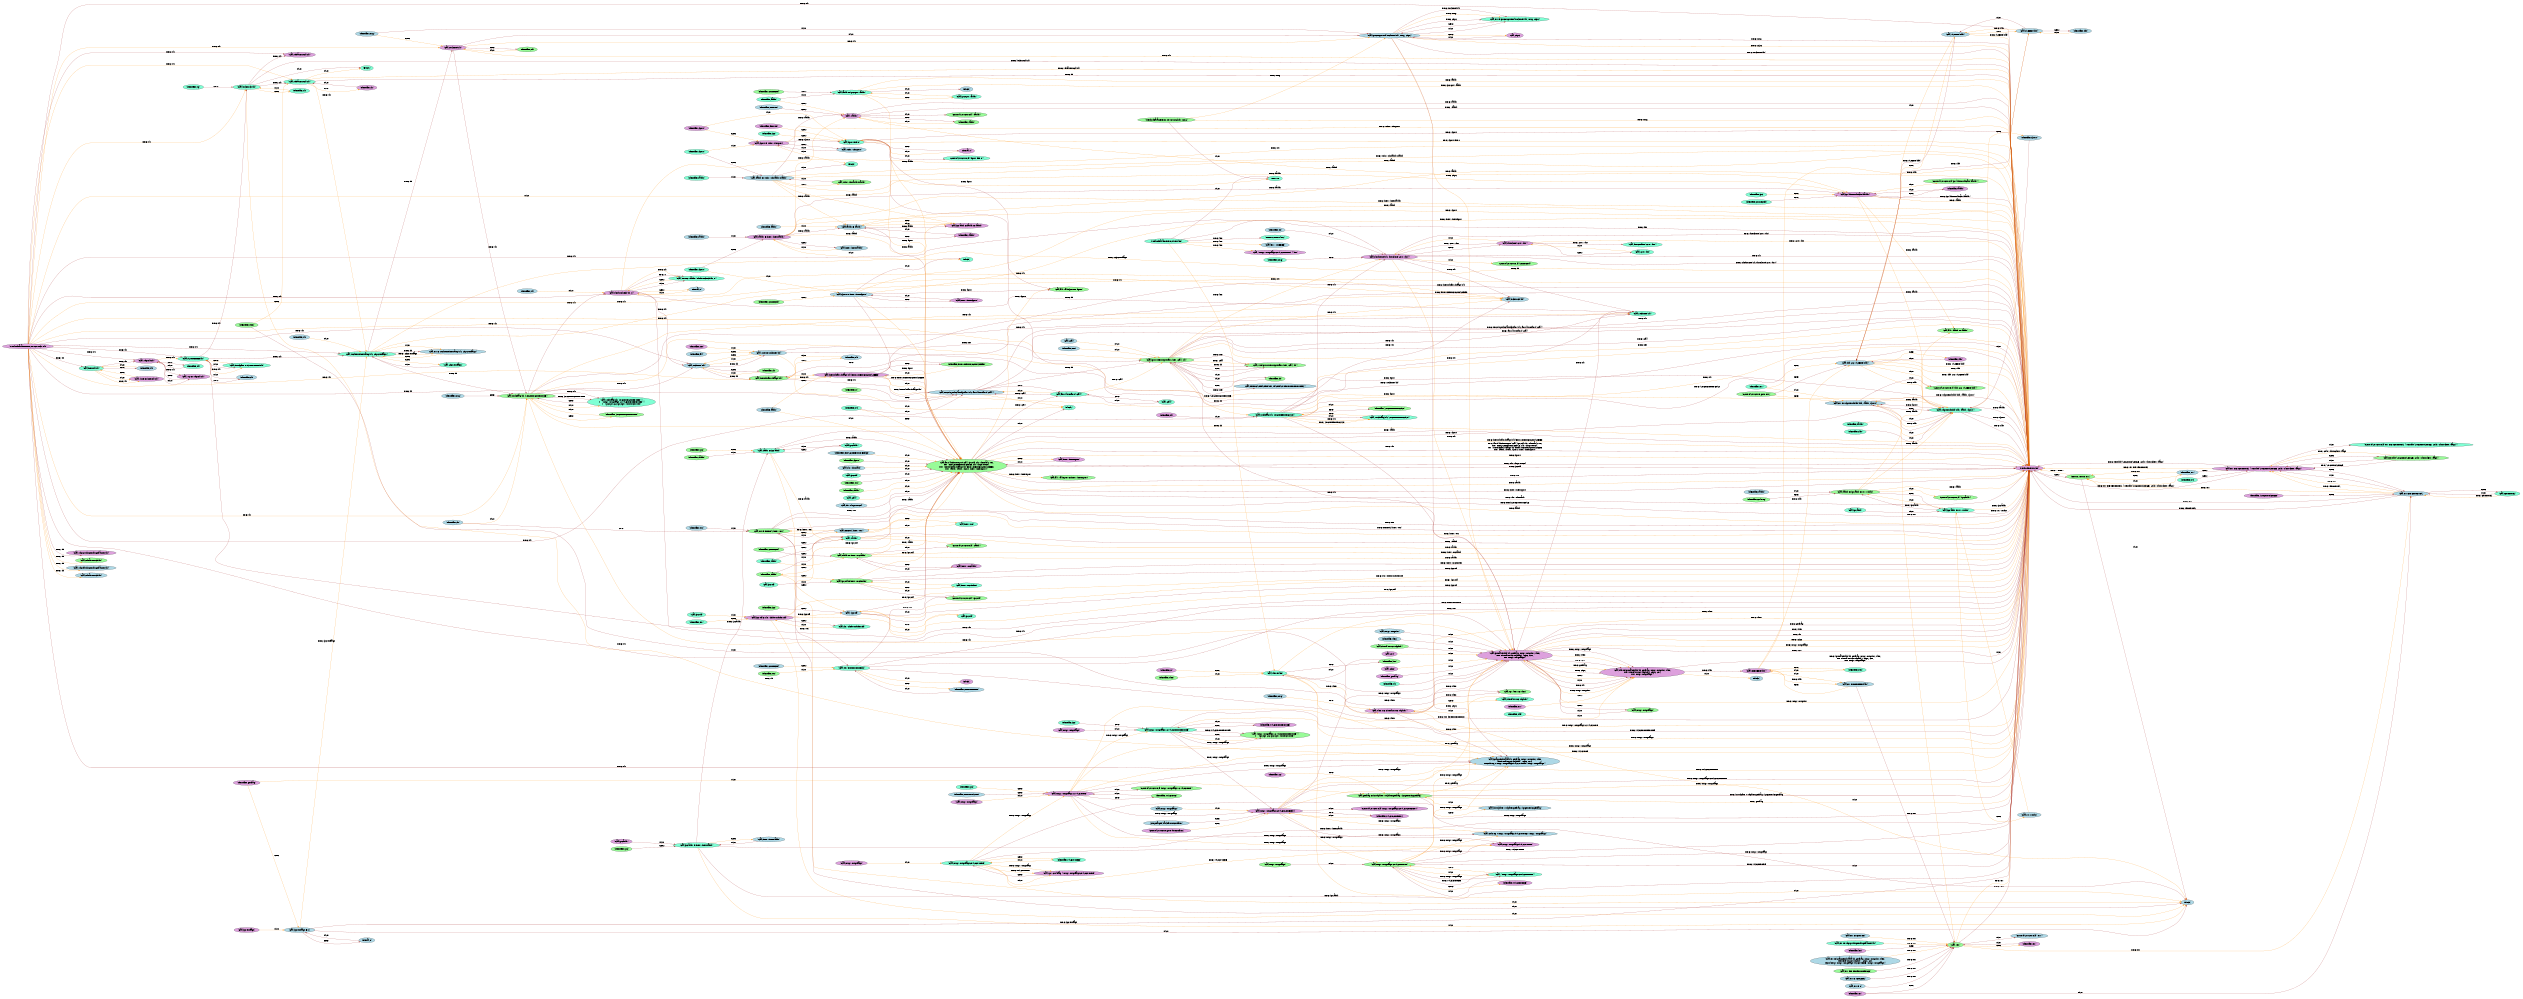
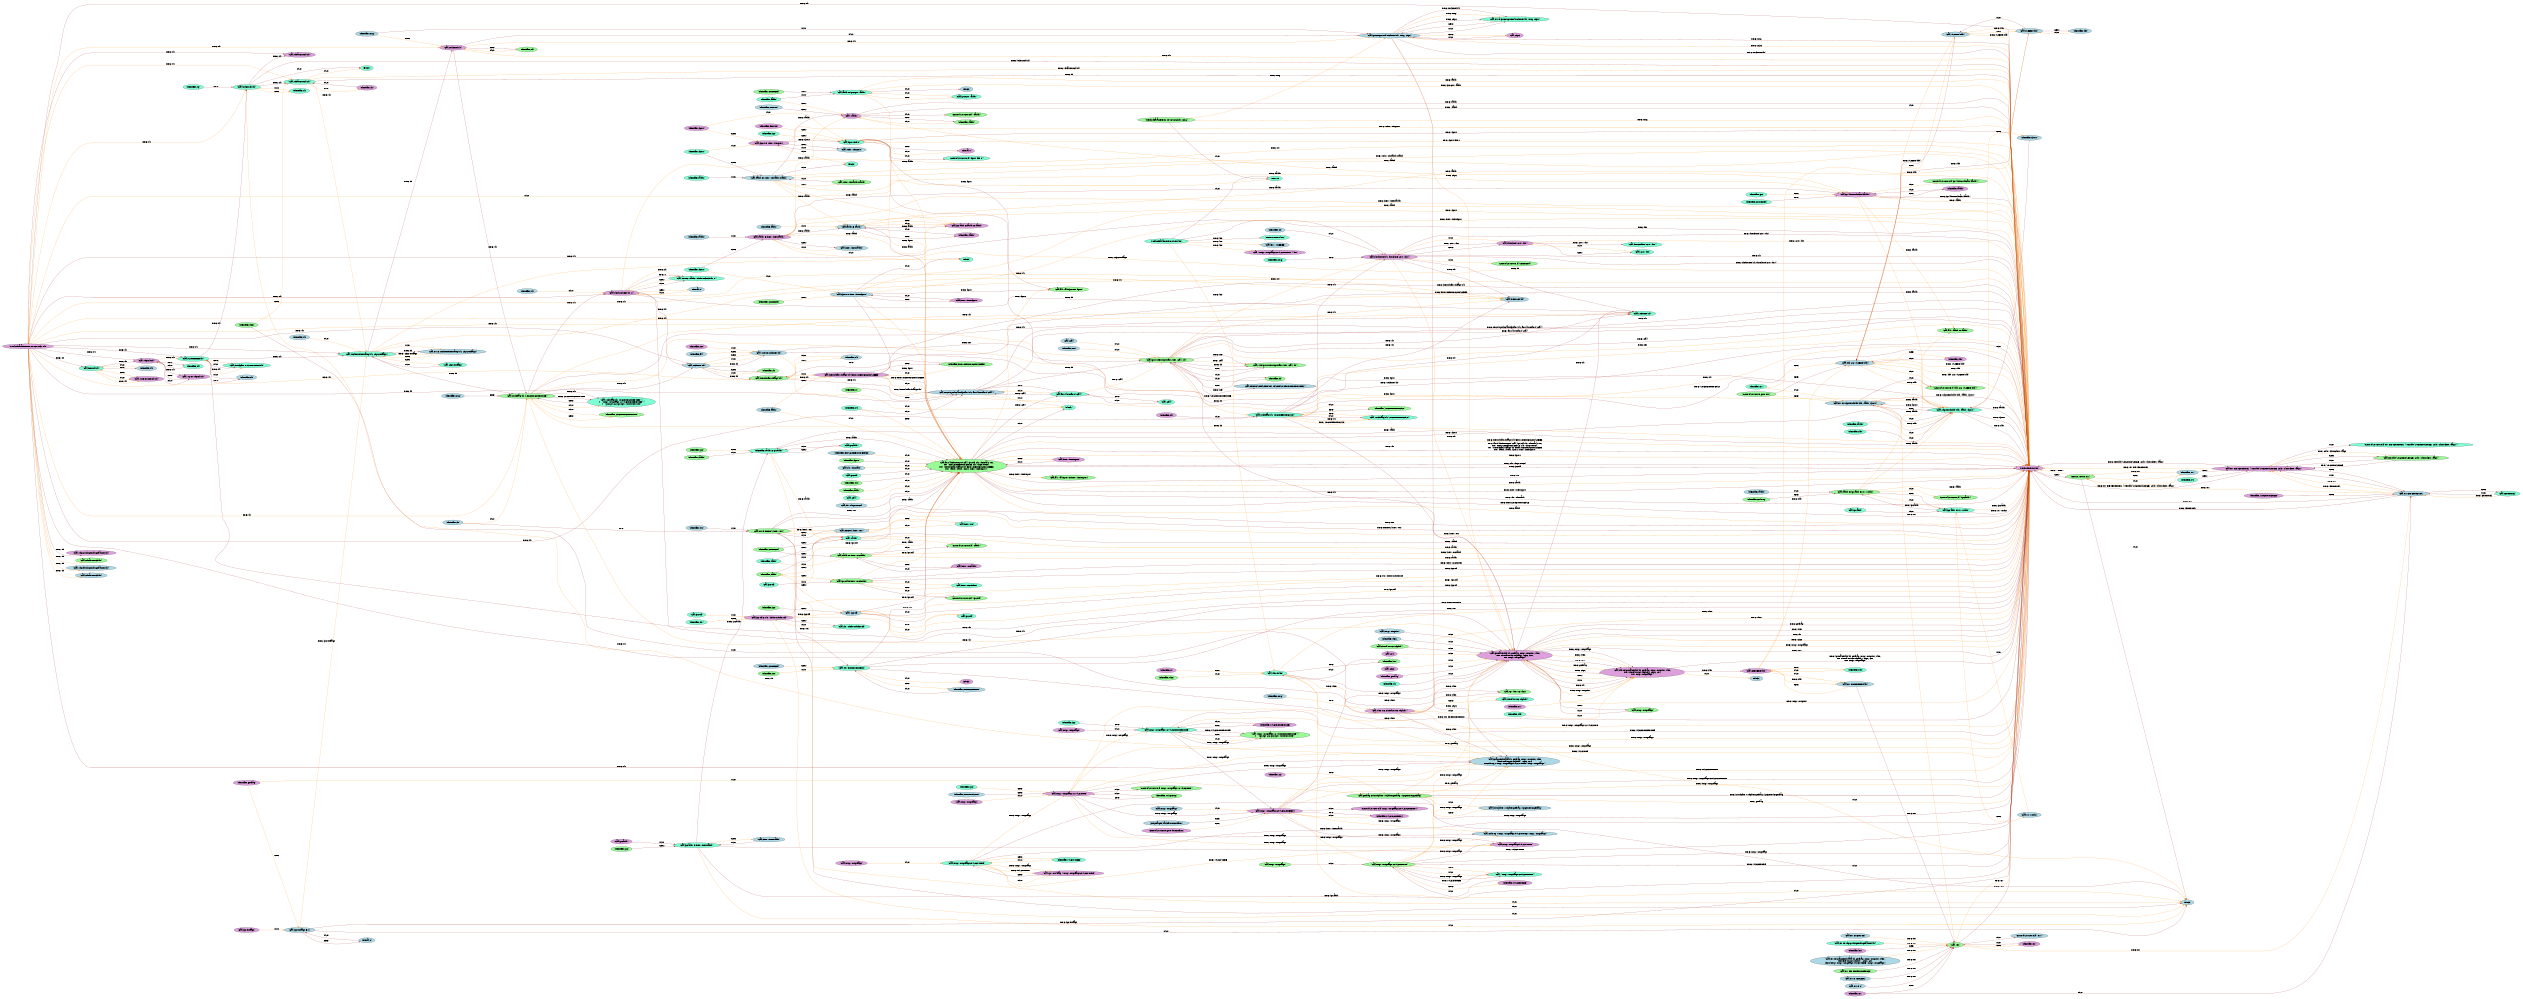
node "(Call,saddr = ipc.addr)": label "(Call,saddr = ipc.addr)" -> "(Identifier,saddr = ipc.addr)"
node "(Identifier,RTO_ONLINK)": label "(Identifier,RTO_ONLINK)" -> "(Identifier,RTO_CONFIRM)"
